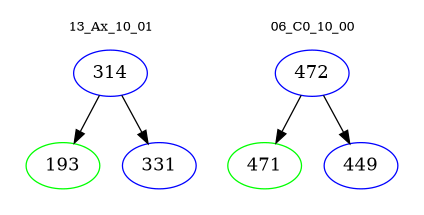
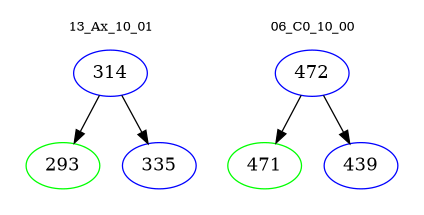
node "193": label "193" -> "293"
node "331": label "331" -> "335"
node "449": label "449" -> "439"
